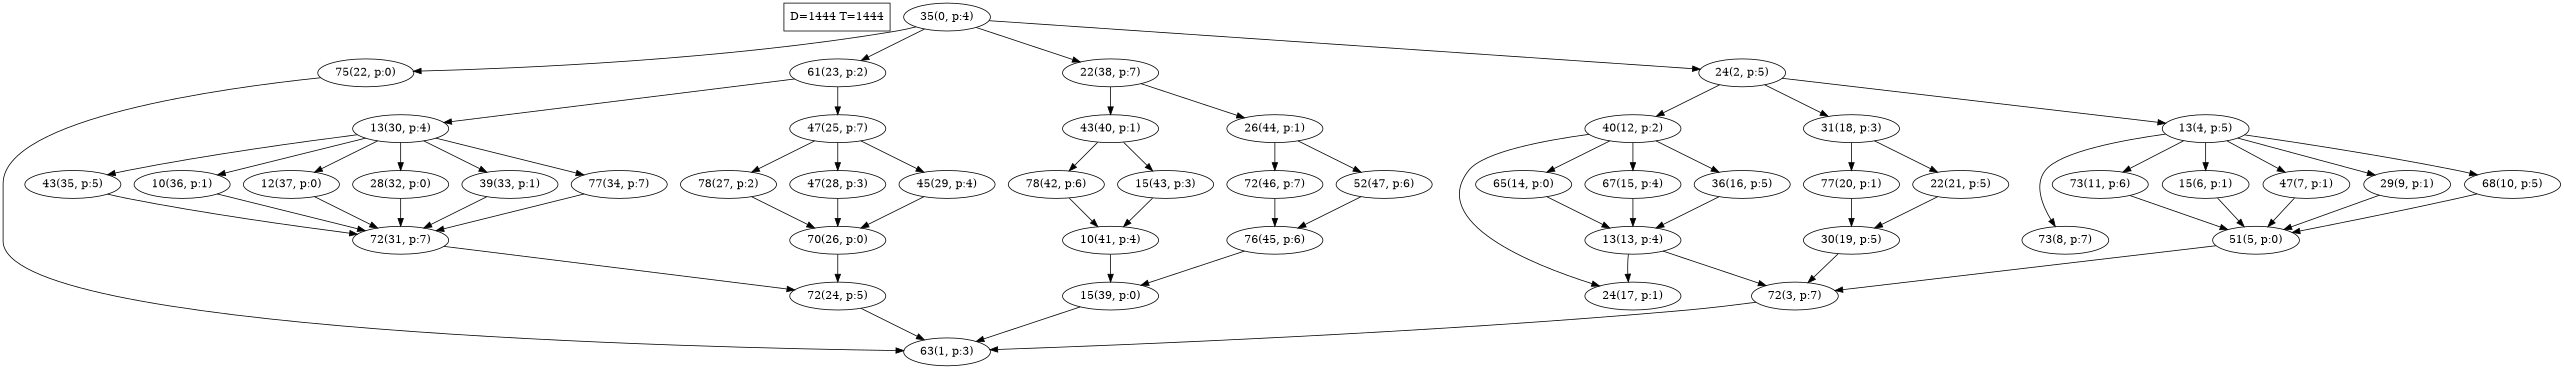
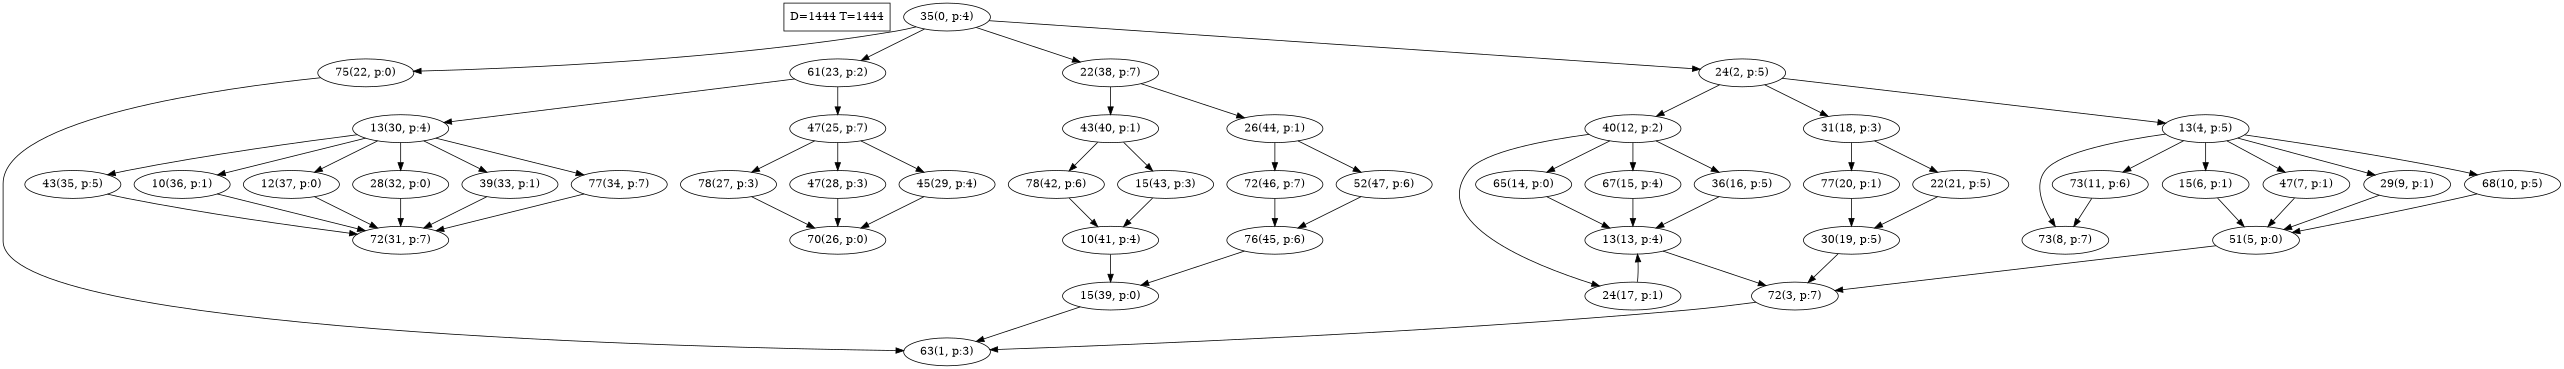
node "78(27, p:2)": label "78(27, p:2)" -> "78(27, p:3)"
edge "73(11, p:6)" -> "51(5, p:0)": now "73(11, p:6)" -> "73(8, p:7)"
edge "13(13, p:4)" -> "24(17, p:1)": reversed
node "72(24, p:5)": removed
